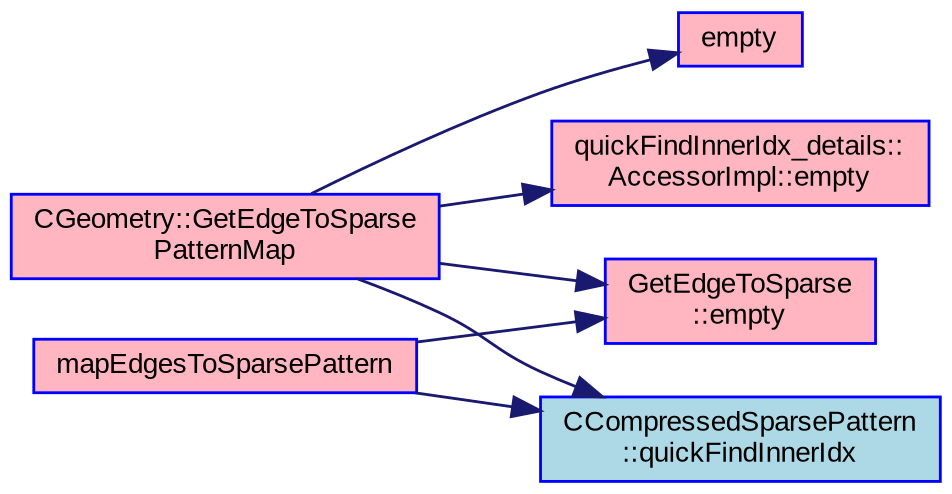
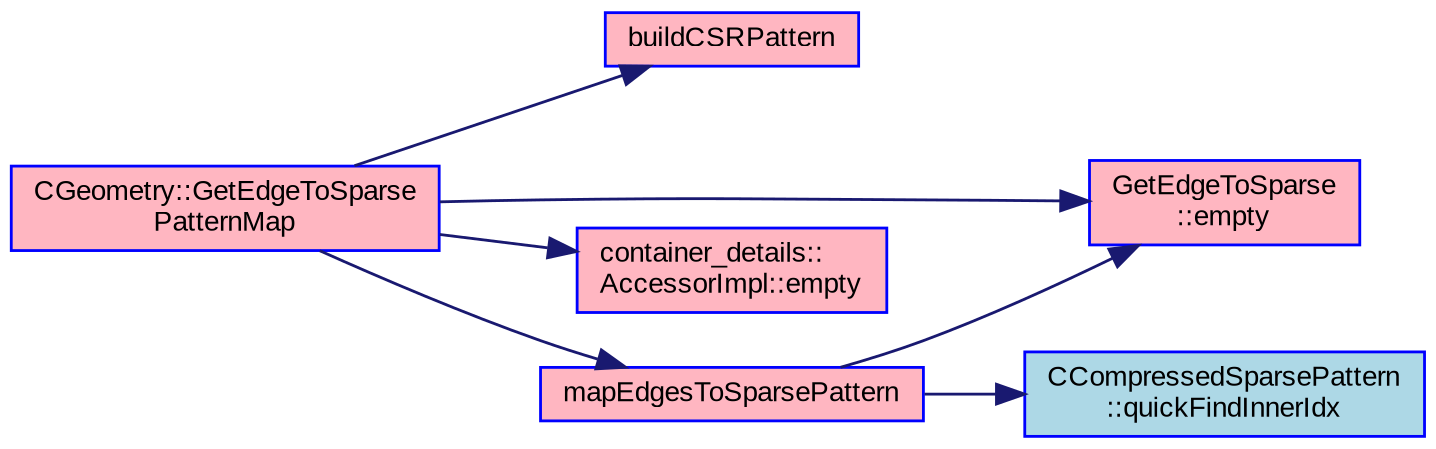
node "empty": label "empty" -> "buildCSRPattern"
node "quickFindInnerIdx_details:: AccessorImpl::empty": label "quickFindInnerIdx_details:: AccessorImpl::empty" -> "container_details:: AccessorImpl::empty"
edge "CGeometry::GetEdgeToSparse PatternMap" -> "CCompressedSparsePattern ::quickFindInnerIdx": now "CGeometry::GetEdgeToSparse PatternMap" -> "mapEdgesToSparsePattern"
